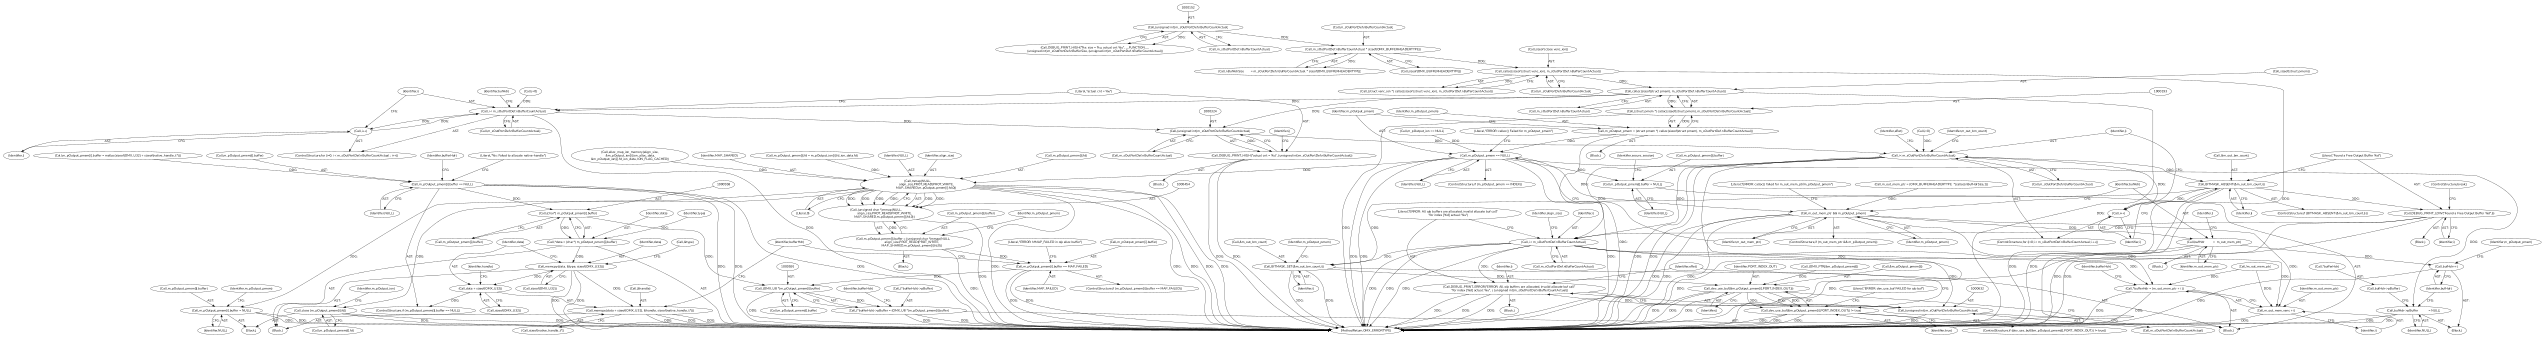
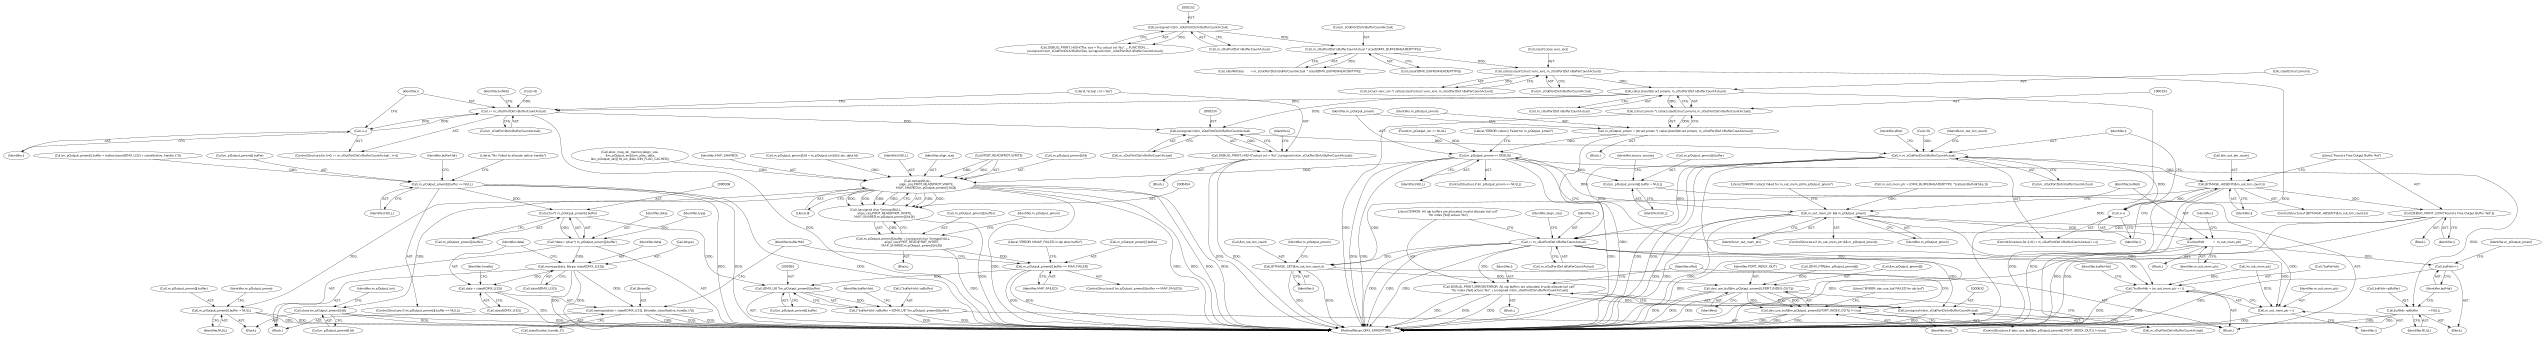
node "(Call,m_pOutput_ion == NULL)": label "(Call,m_pOutput_ion == NULL)" -> "(Found,m_pOutput_ion == NULL)"
node "(Call,PROT_READ|PROT_WRITE)": added
node "(Call,m_pOutput_pmem == NULL)": label "(Call,m_pOutput_pmem == NULL)" -> "(Call,m_pOutput_pmem == DEBUG)"
node "(ControlStructure,if (m_pOutput_pmem == INDEX))": label "(ControlStructure,if (m_pOutput_pmem == INDEX))" -> "(ControlStructure,if (m_pOutput_pmem == NULL))"
node "(ControlStructure,break;)": removed
edge "(Call,*data = (char*) m_pOutput_pmem[i].buffer)" -> "(Call,(char*) m_pOutput_pmem[i].buffer)": label "CFG: " -> "AST: "
edge "(Call,&type)" -> "(Call,memcpy(data, &type, sizeof(OMX_U32)))": label "CFG: " -> "AST: "
edge "(Call,m_pOutput_pmem[i].buffer == MAP_FAILED)" -> "(Identifier,MAP_FAILED)": added, label "CFG:"
edge "(Call,*bufferHdr)" -> "(Call,bufHdr->pBuffer)": now "(Call,*bufferHdr)" -> "(Call,*bufferHdr = (m_out_mem_ptr + i ))"
edge "(Call,data + sizeof(OMX_U32))" -> "(ControlStructure,if (m_pOutput_pmem[i].buffer == NULL))": now "(Call,data + sizeof(OMX_U32))" -> "(MethodReturn,OMX_ERRORTYPE)"
edge "(Call,bufHdr->pBuffer)" -> "(Call,bufHdr->pBuffer            = NULL)": label "CFG: " -> "AST: "
edge "(Call,(OMX_U8 *)m_pOutput_pmem[i].buffer)" -> "(MethodReturn,OMX_ERRORTYPE)": label "DDG: " -> "AST: "
node "(Call,m_out_mem_venc + i)": label "(Call,m_out_mem_venc + i)" -> "(Call,m_out_mem_ptr + i)"
